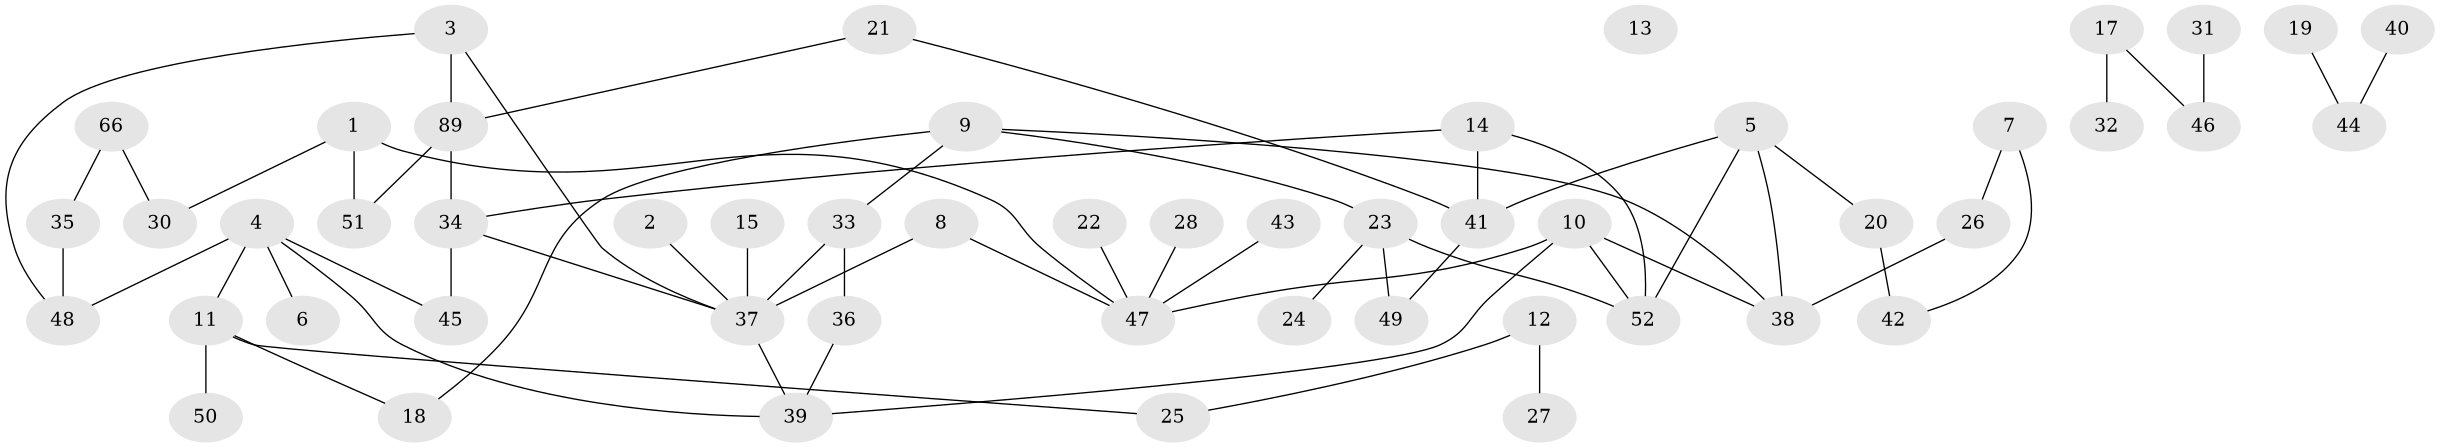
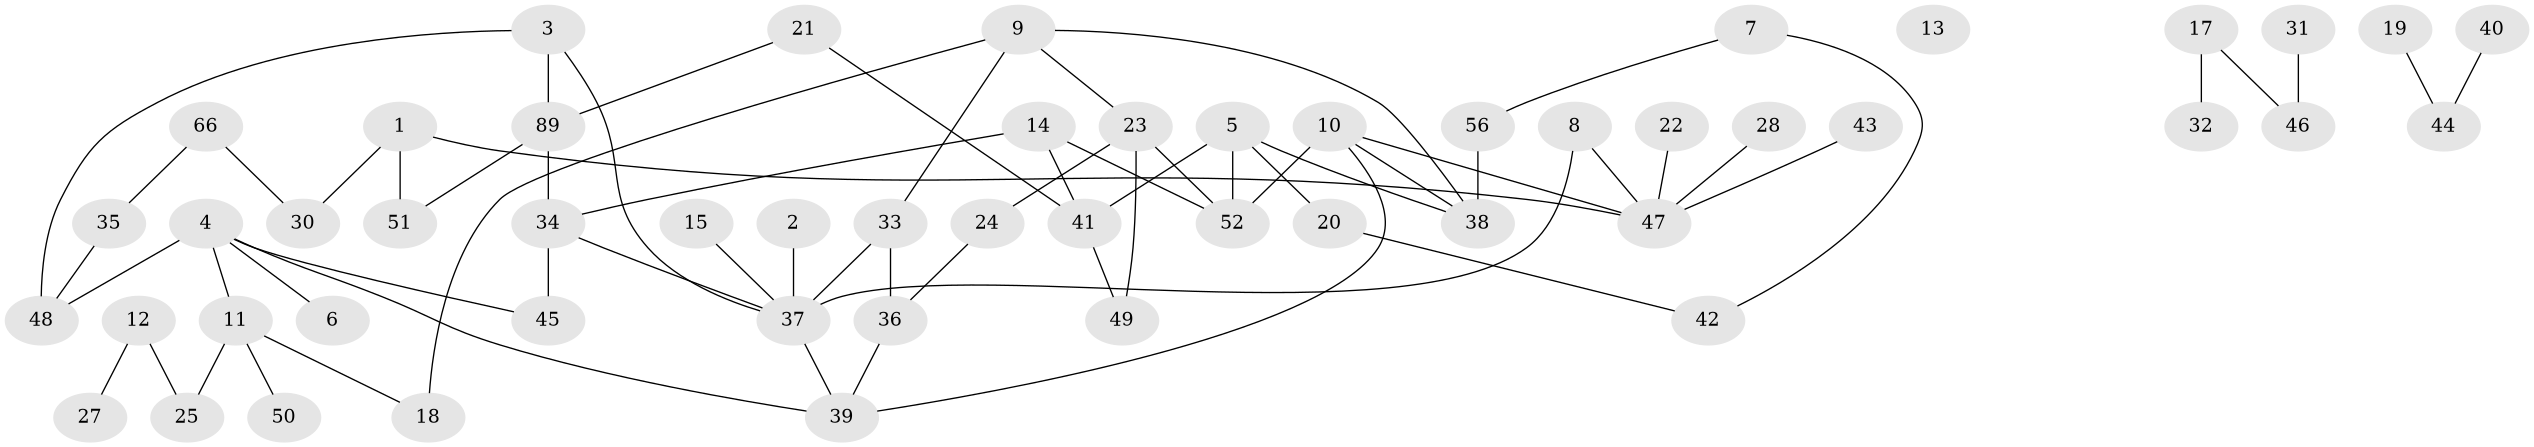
node "26": label "26" -> "56"
edge "24" -- "36": added
